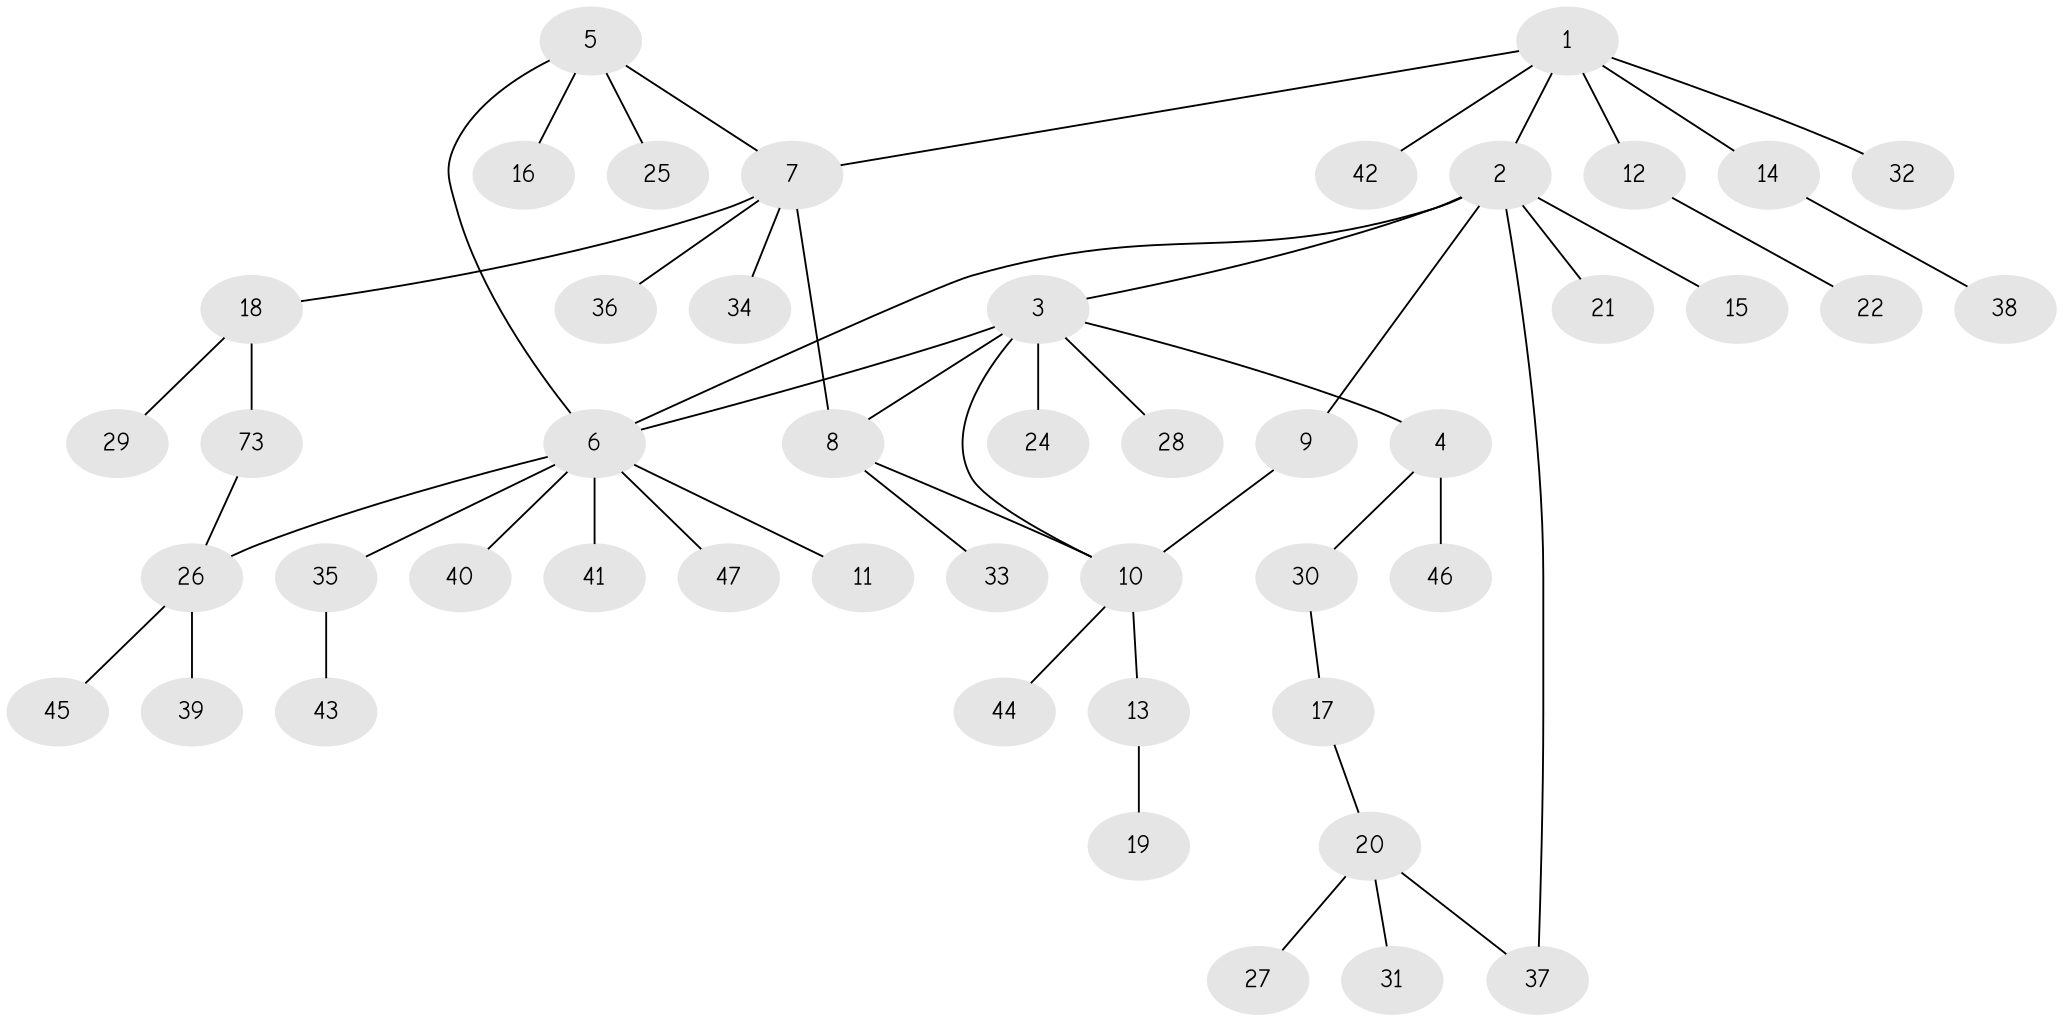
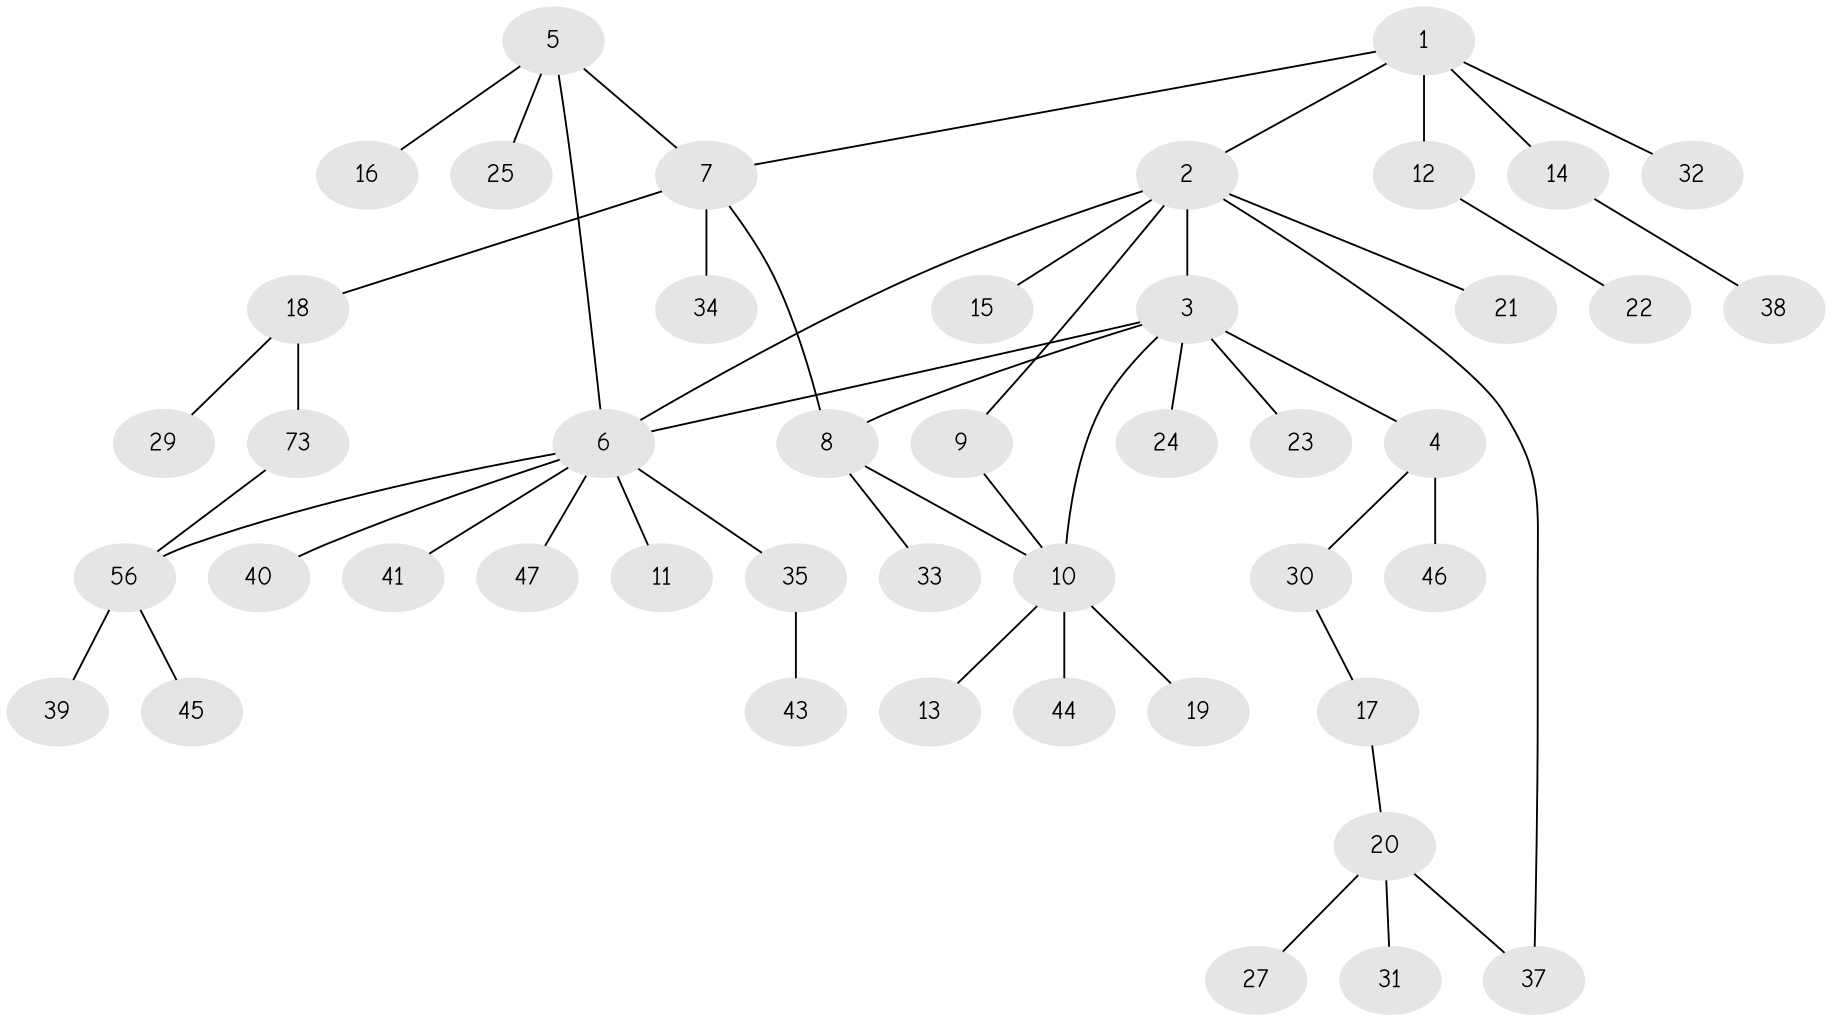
node "42": removed
node "36": removed
node "28": label "28" -> "23"
node "26": label "26" -> "56"
edge "13" -- "19": now "10" -- "19"
